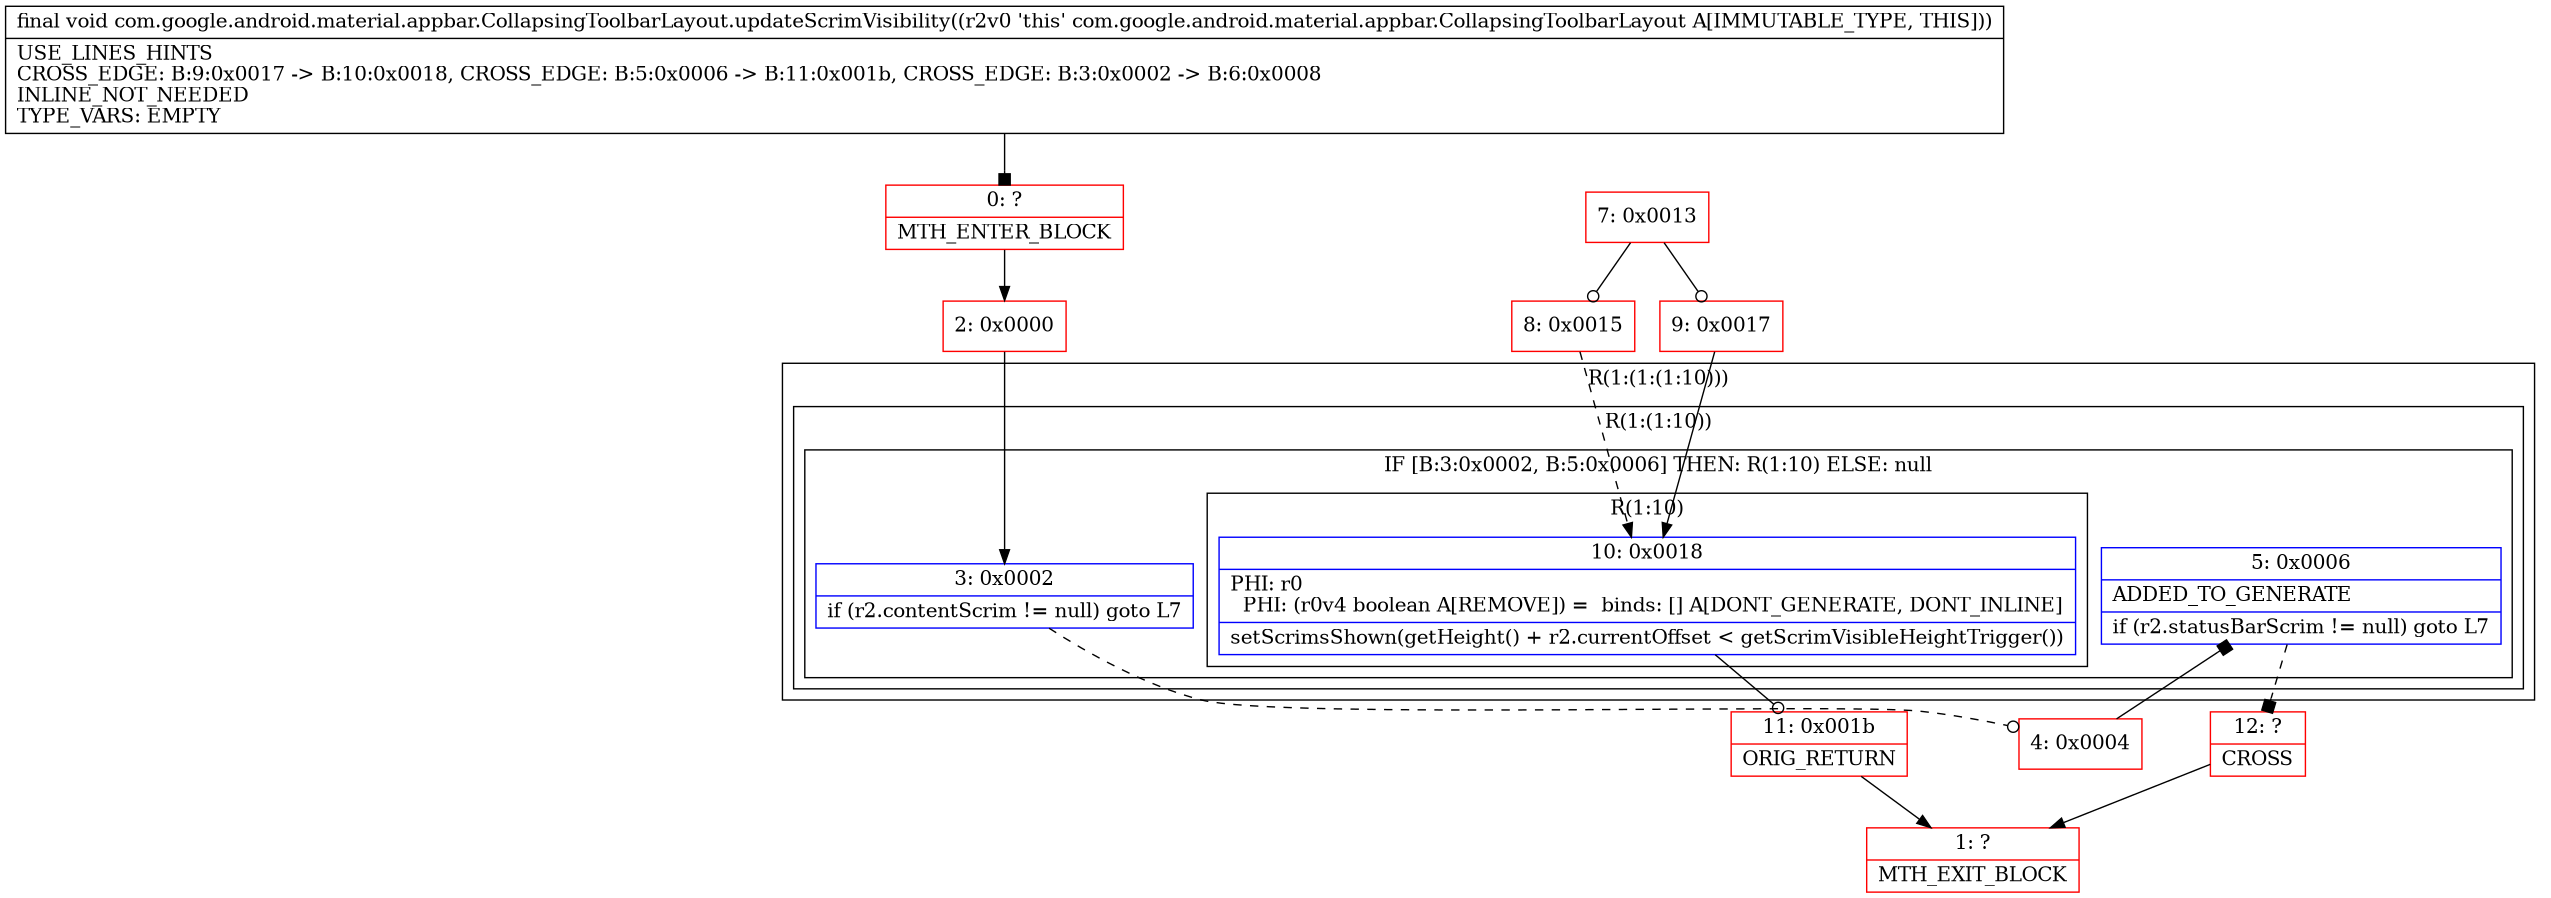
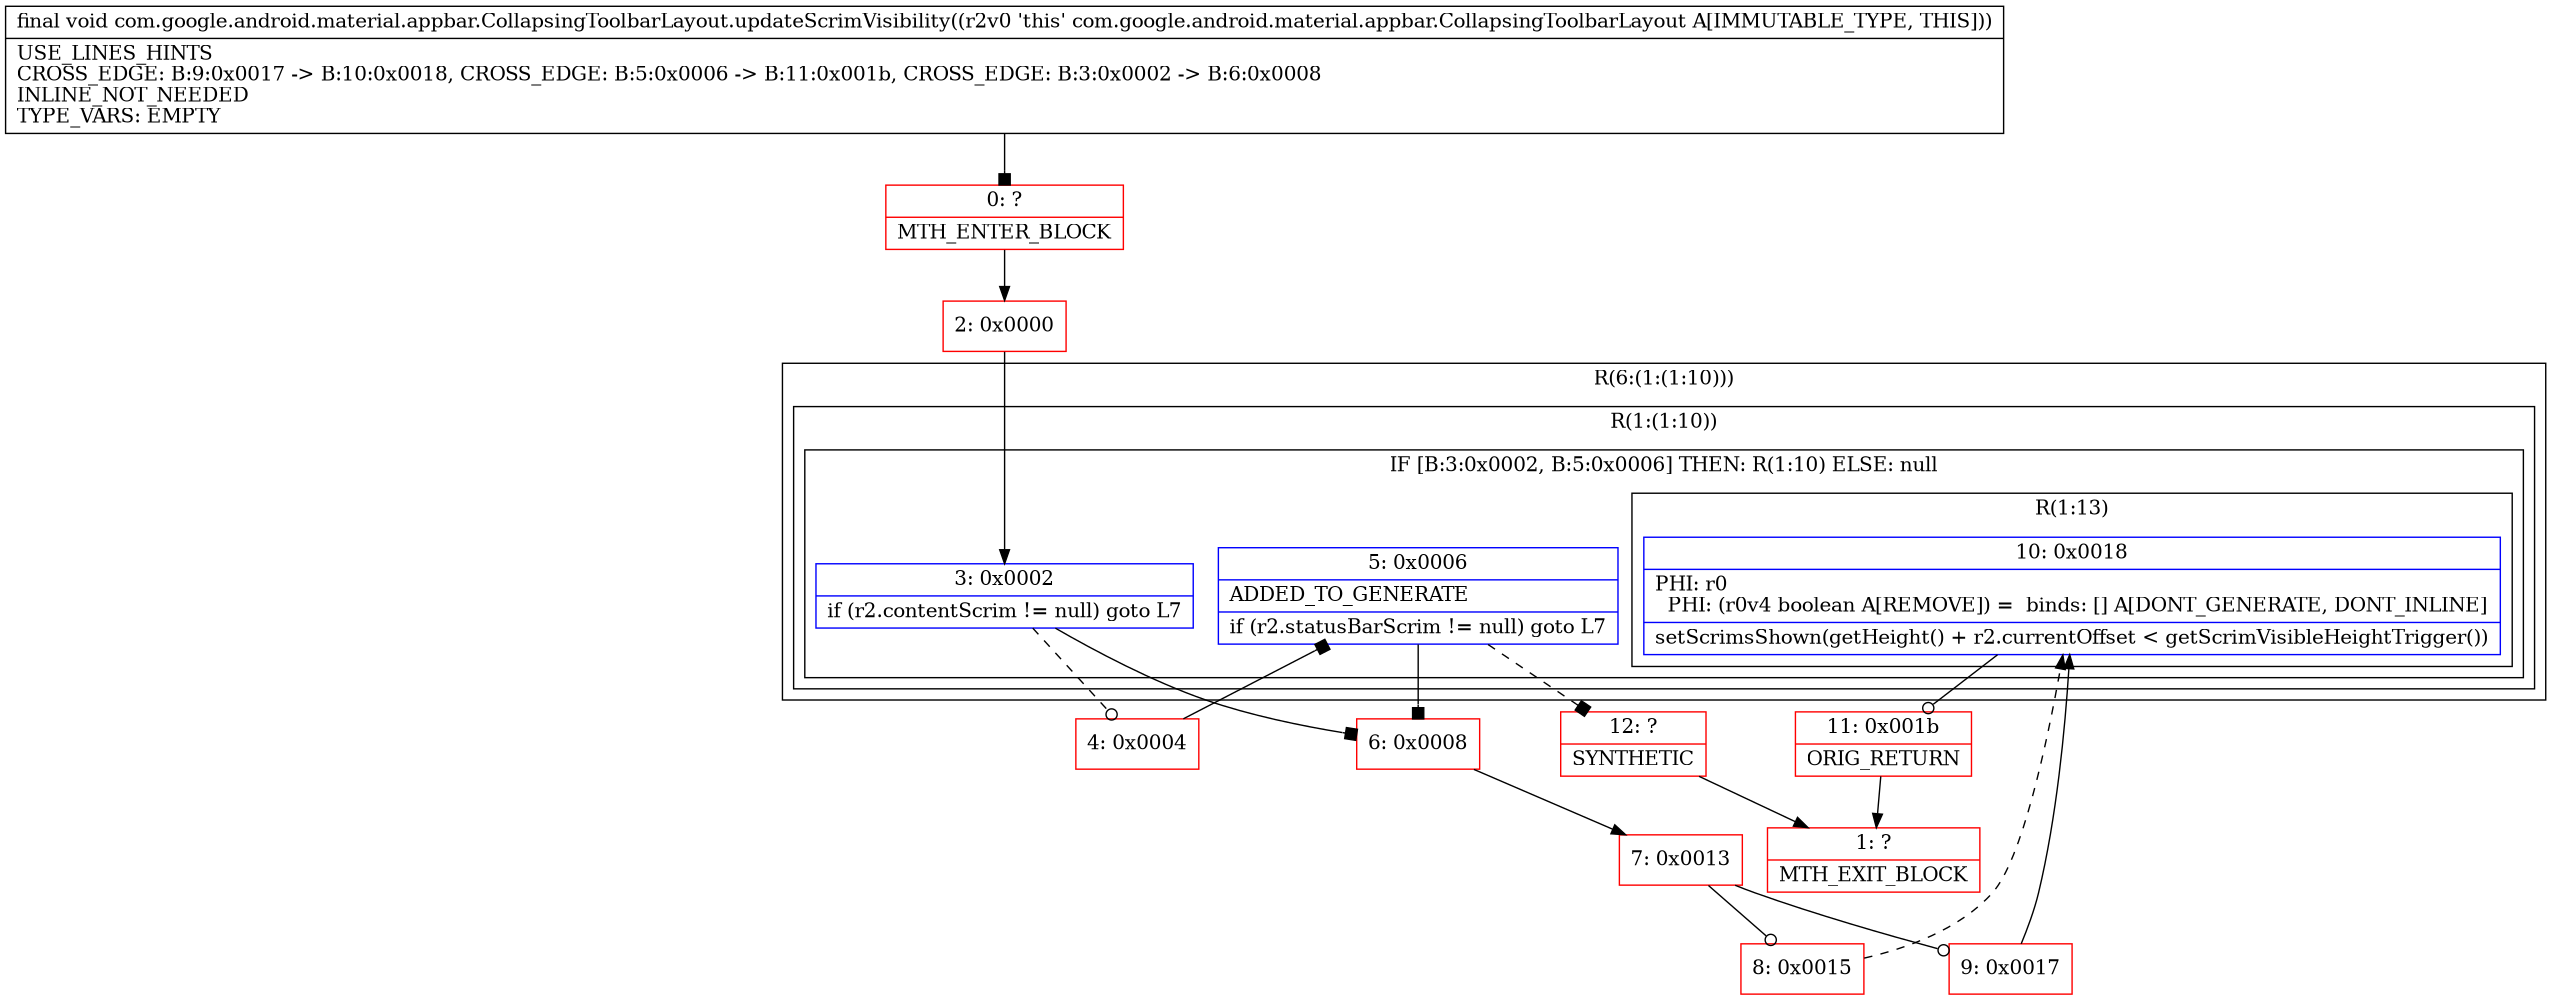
cluster "R(1:(1:(1:10)))": label "R(1:(1:(1:10)))" -> "R(6:(1:(1:10)))"
cluster "R(1:10)": label "R(1:10)" -> "R(1:13)"
node "6: 0x0008": added
node "12: ?": text "CROSS" -> "SYNTHETIC"
